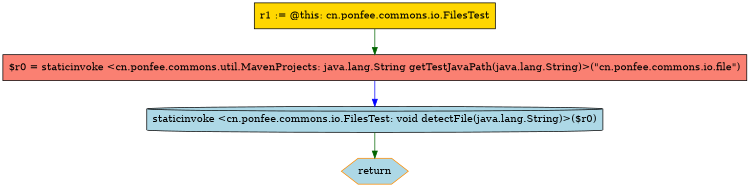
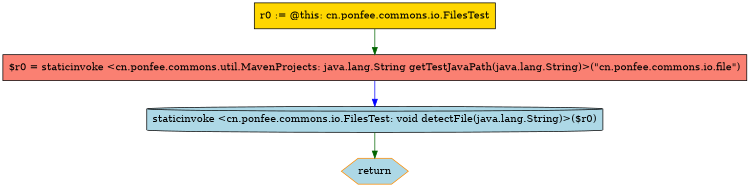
node "r1 := @this: cn.ponfee.commons.io.FilesTest": label "r1 := @this: cn.ponfee.commons.io.FilesTest" -> "r0 := @this: cn.ponfee.commons.io.FilesTest"
